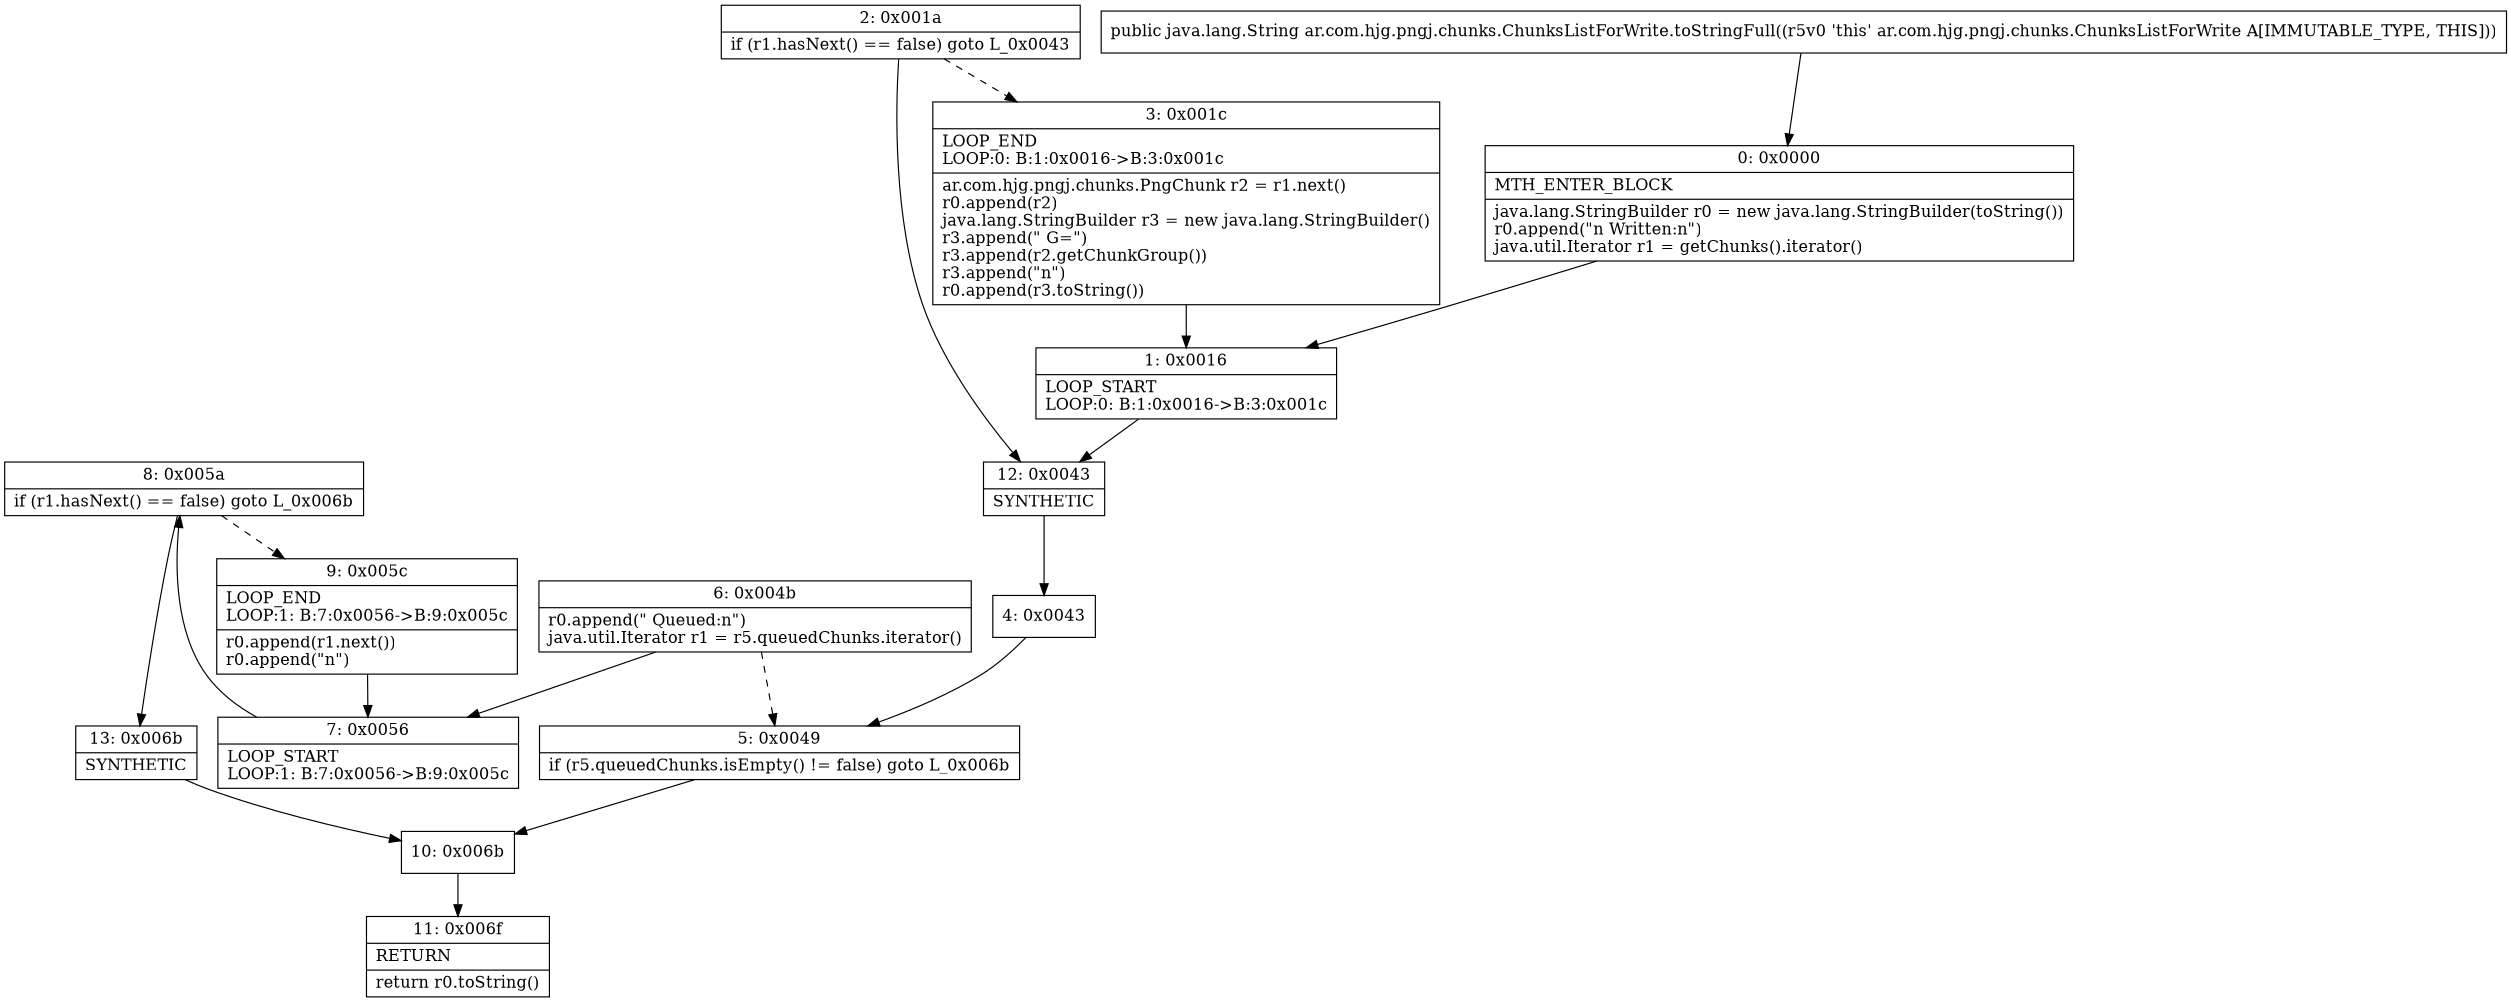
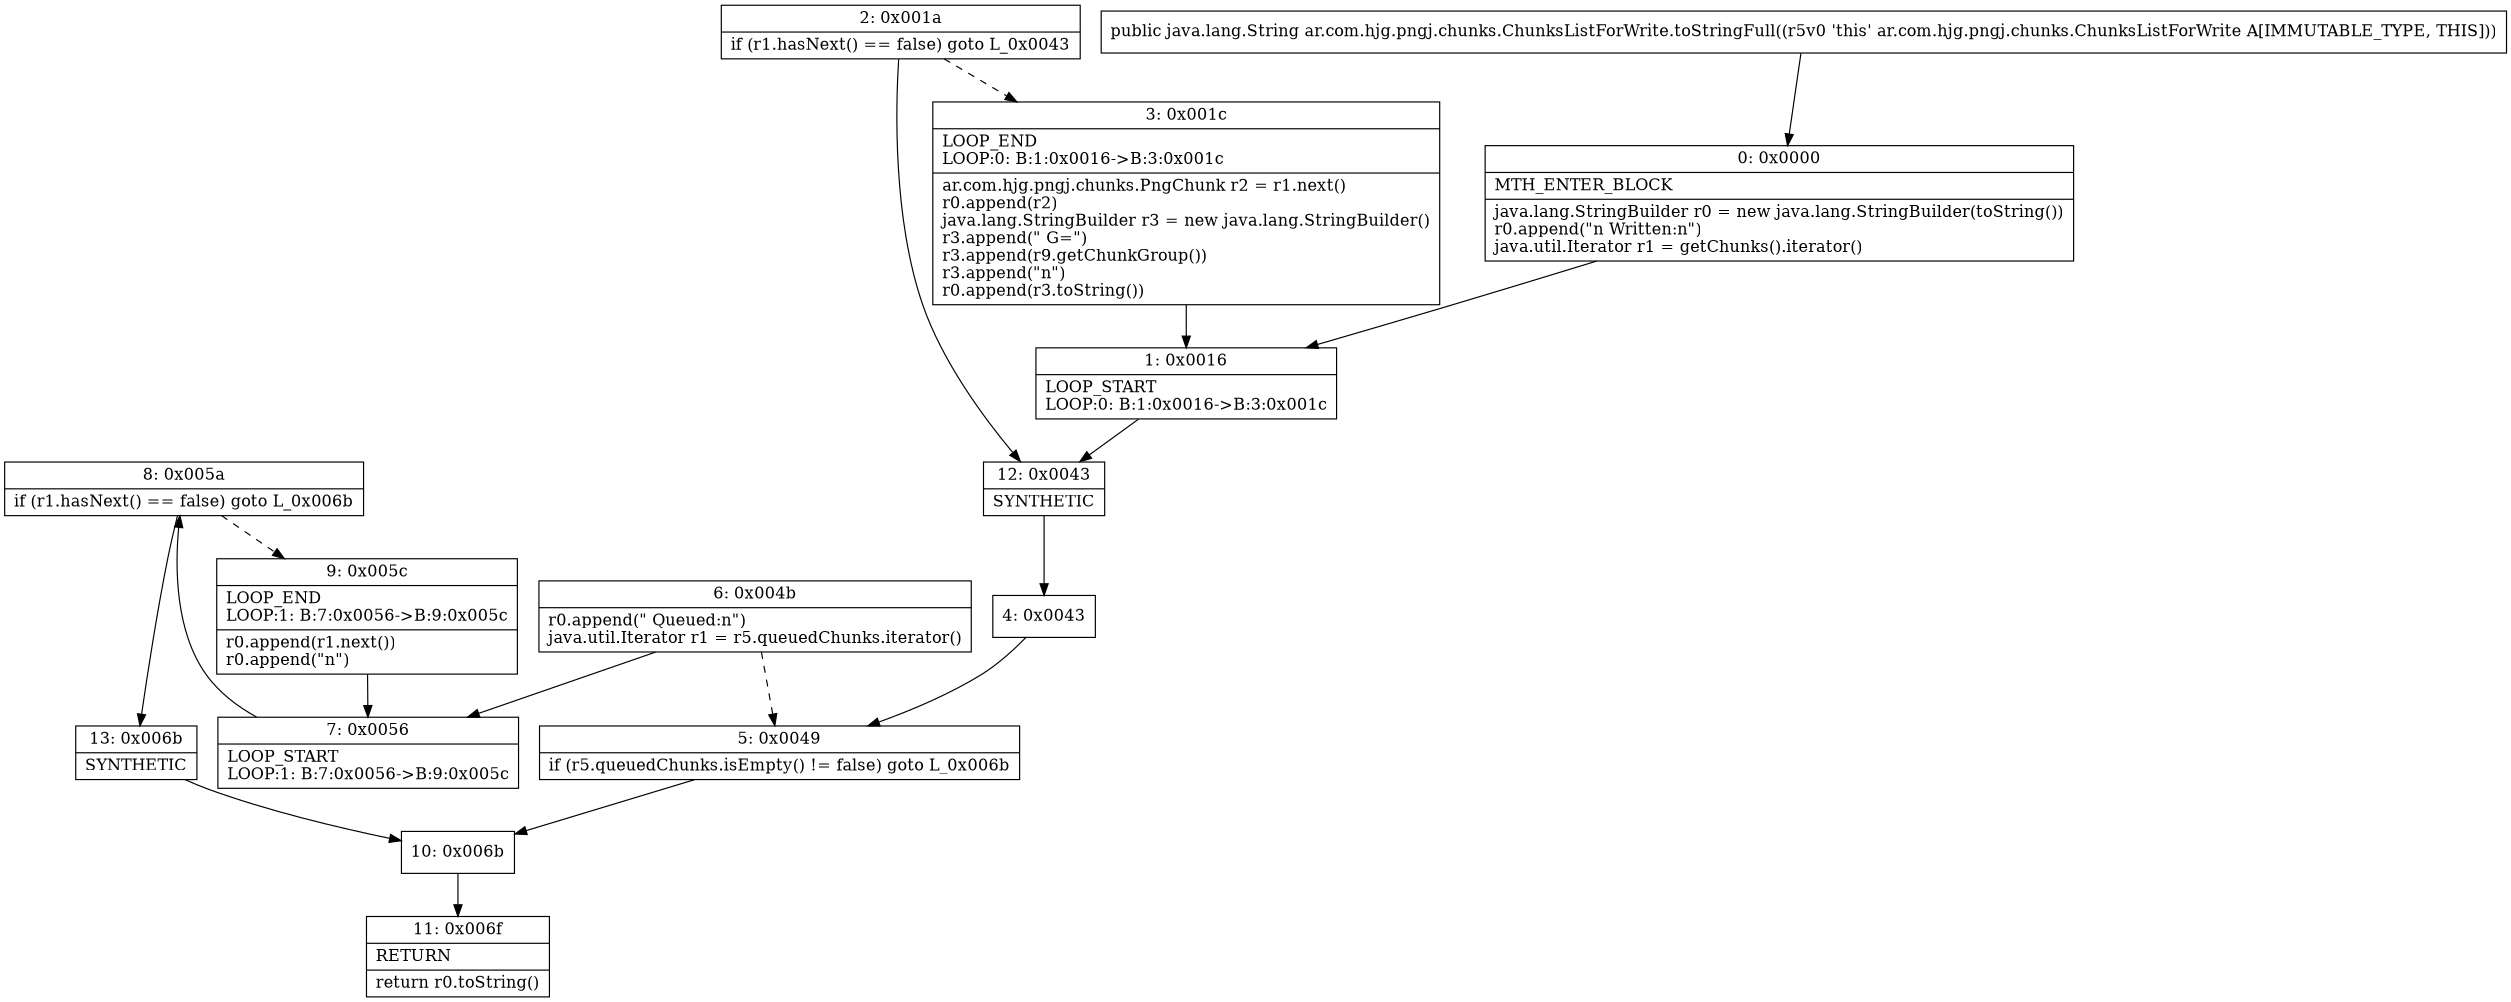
node "3: 0x001c": text "r3.append(r2.getChunkGroup())" -> "r3.append(r9.getChunkGroup())"
